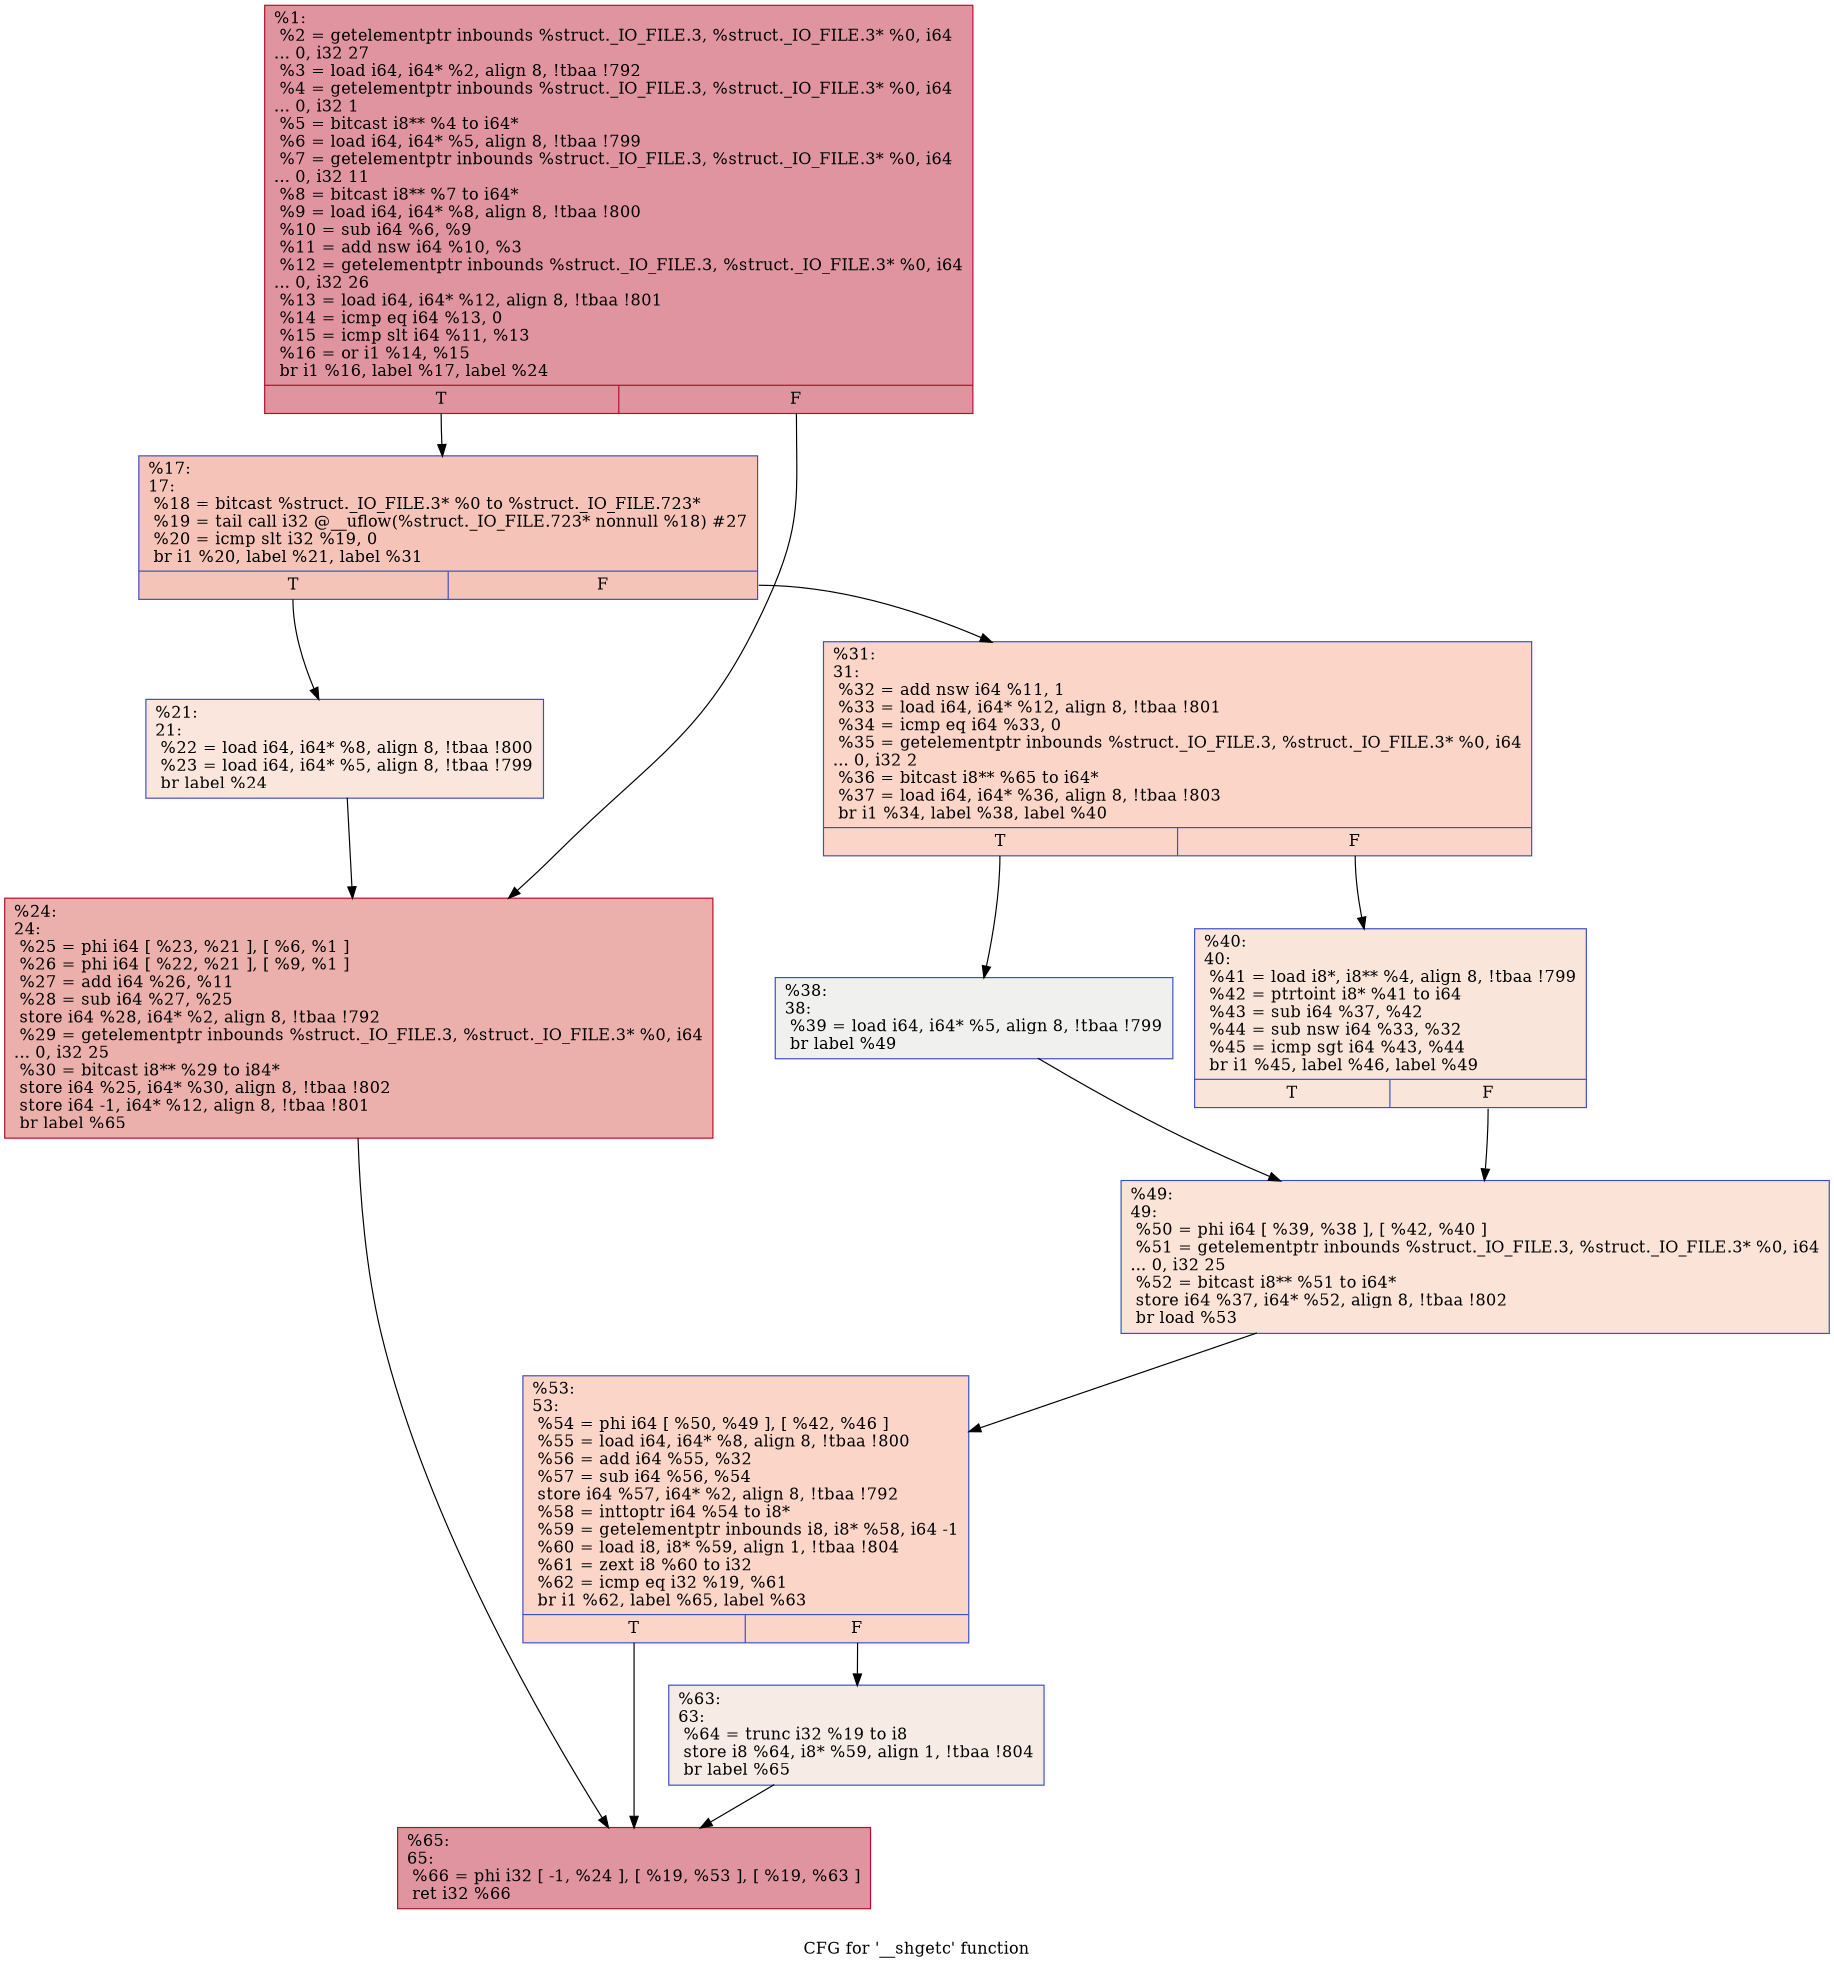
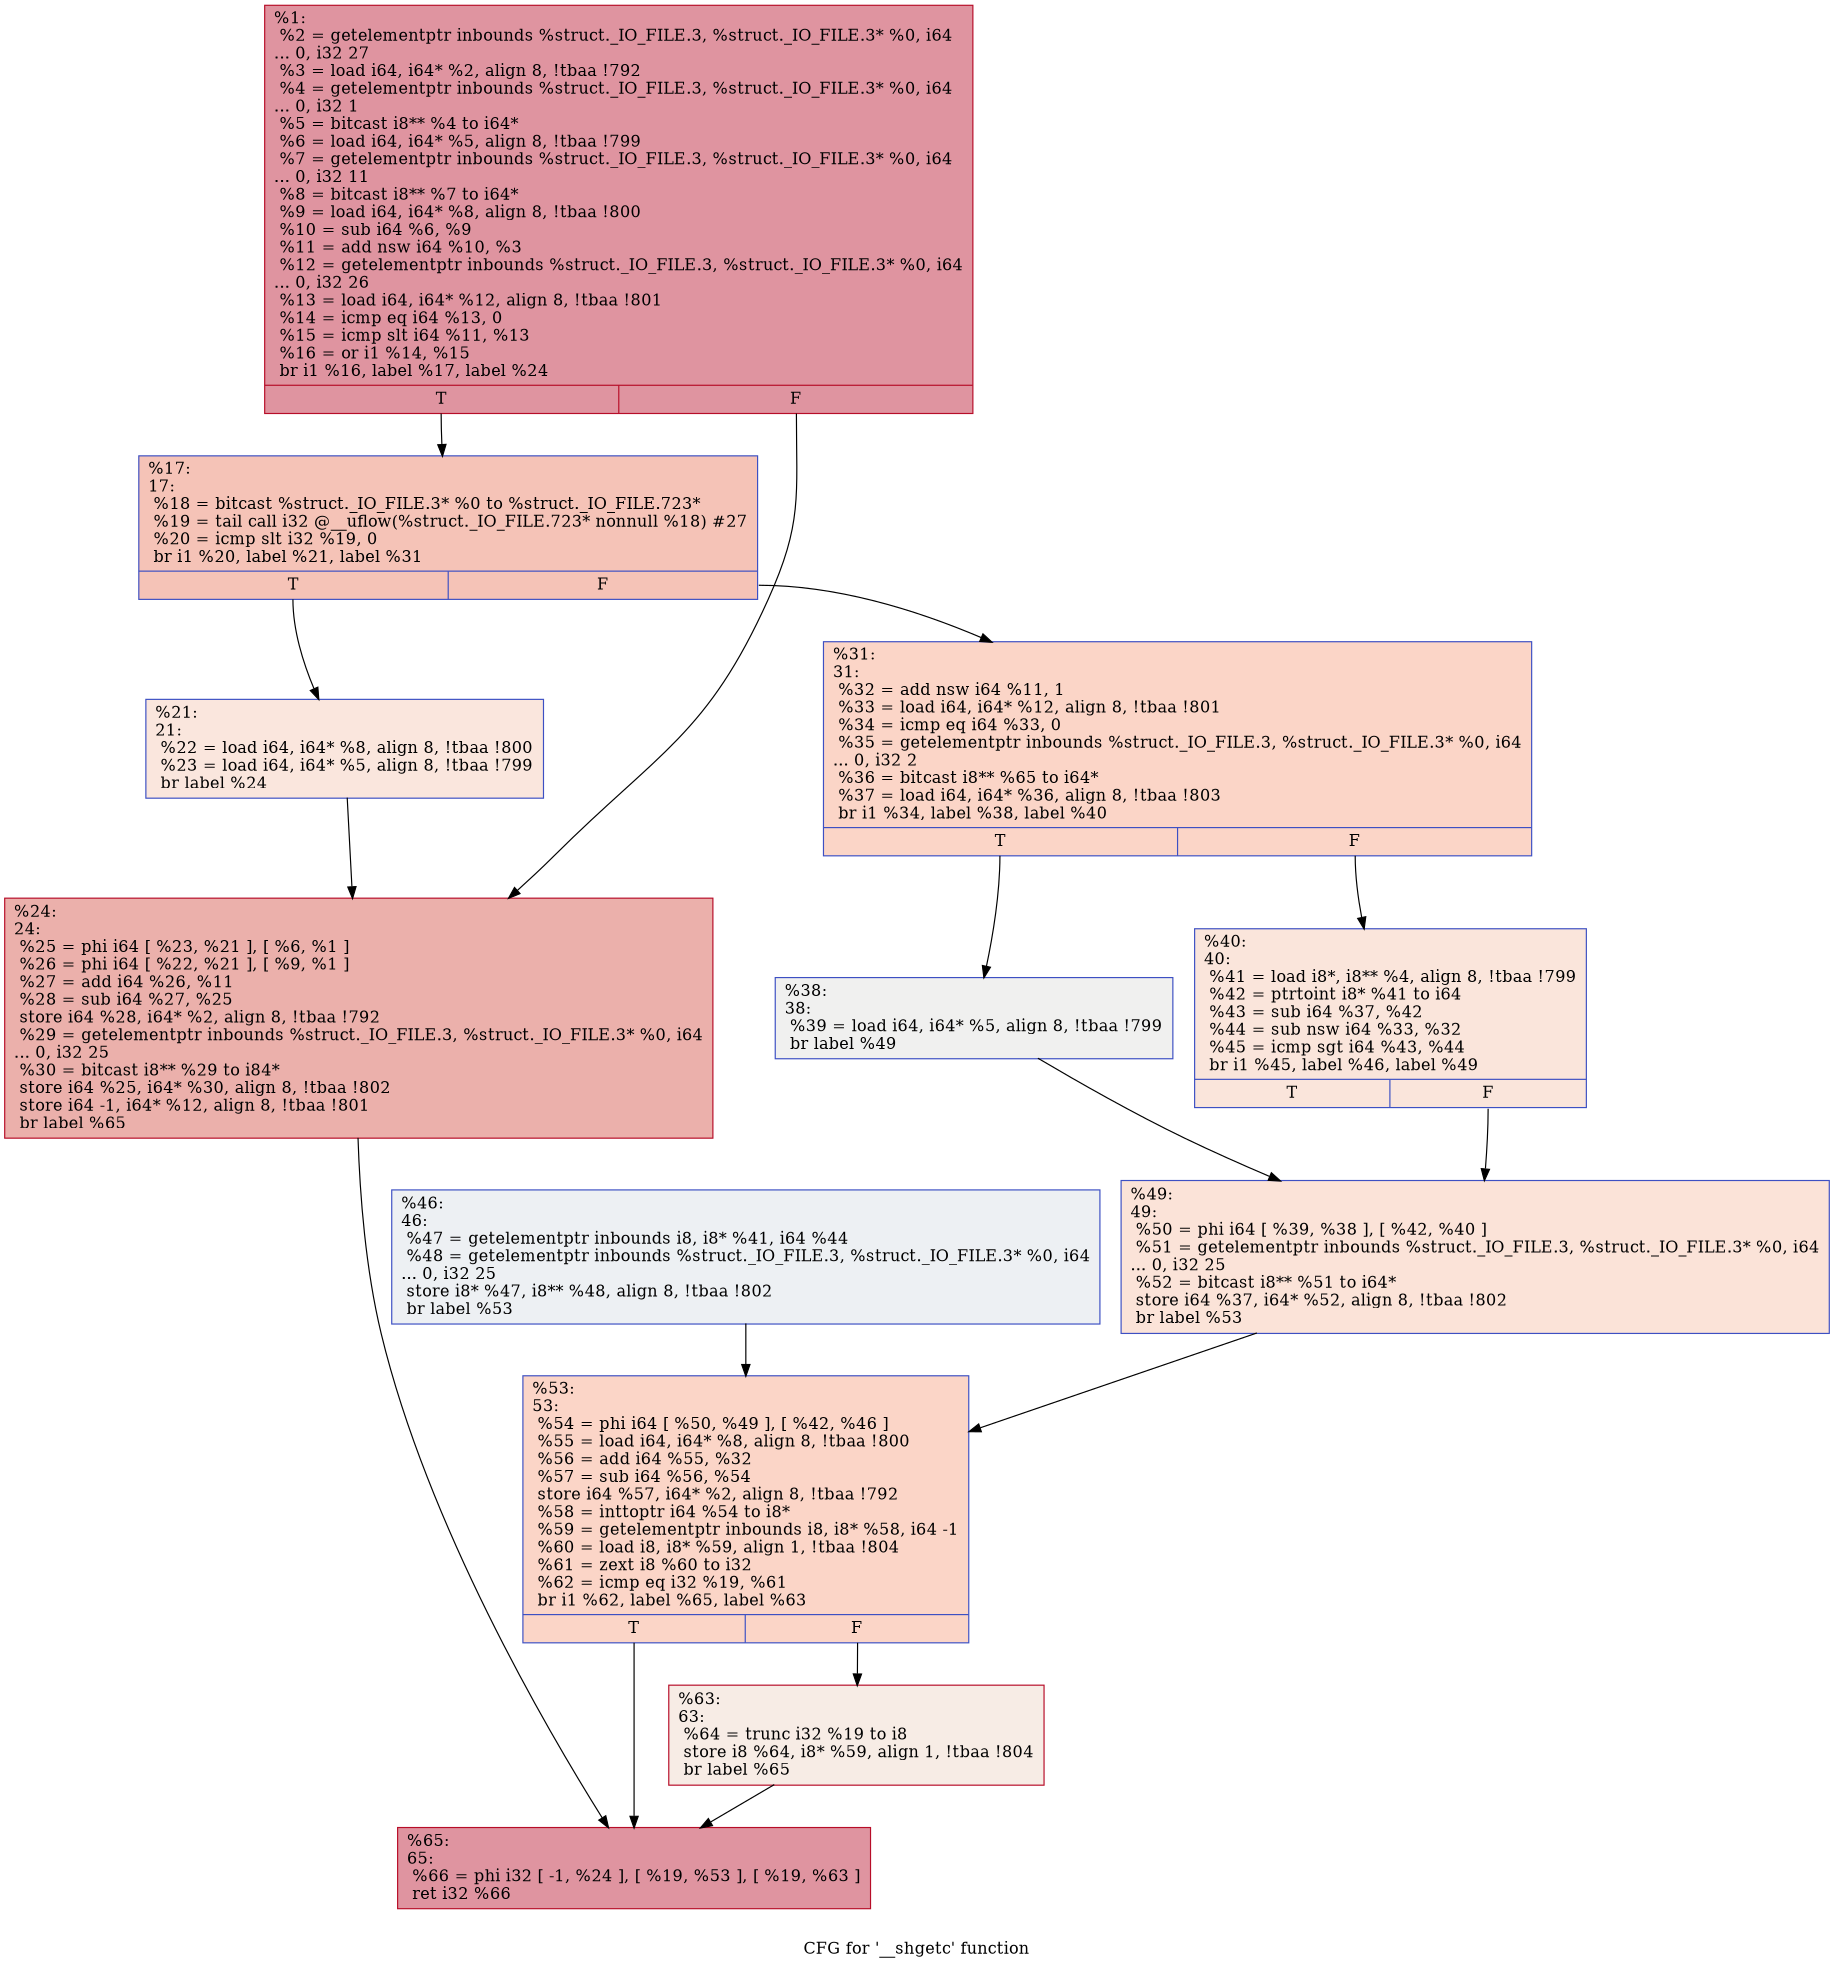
node "%46:": added
node "%49:": text "br load %53" -> "br label %53"
node "%63:": color #3d50c3ff -> #b70d28ff
